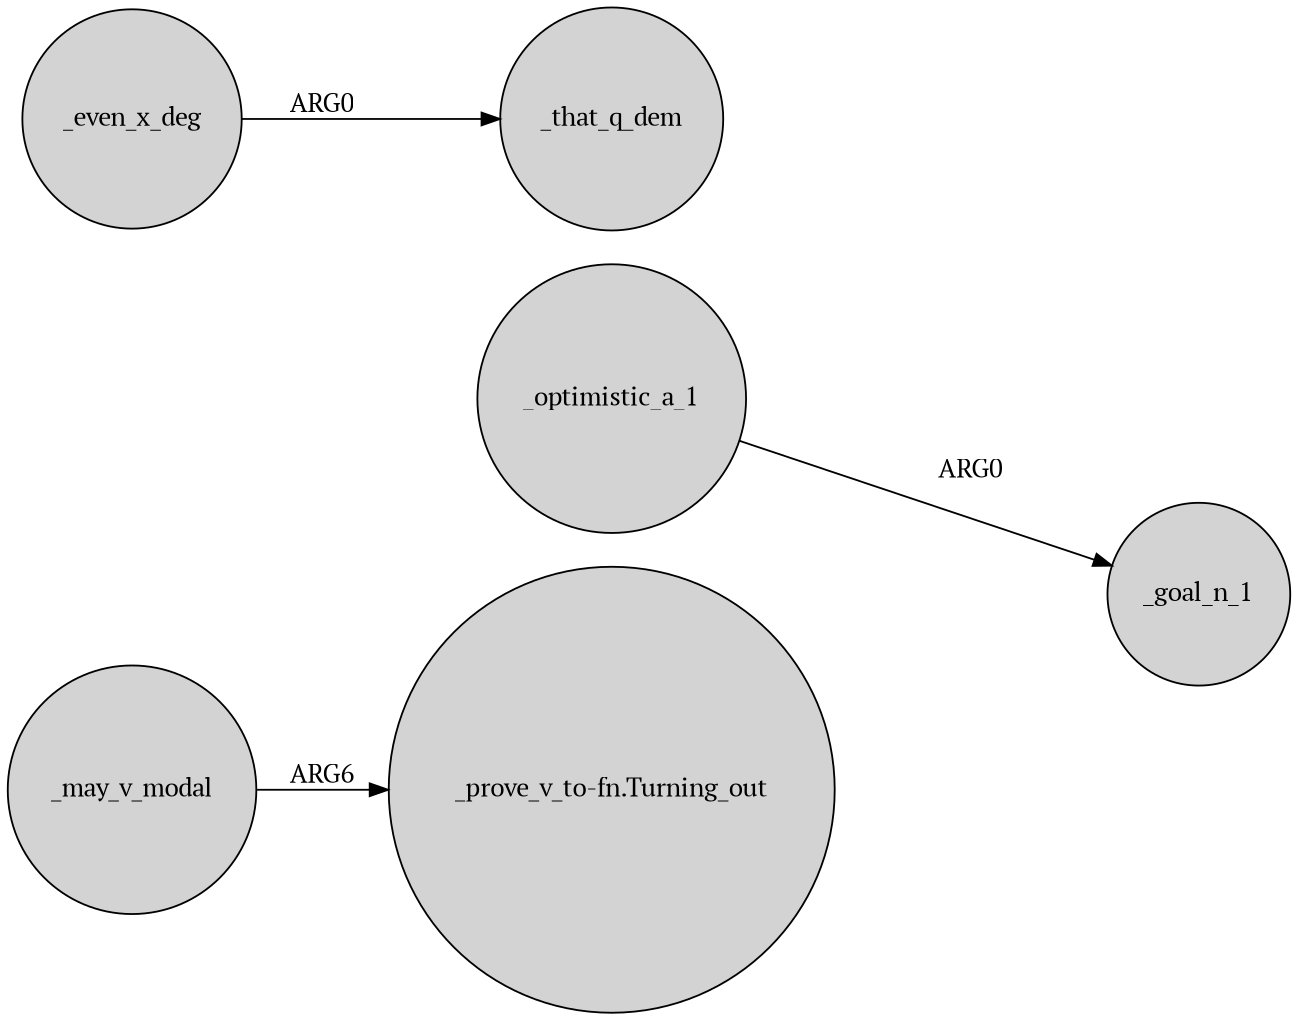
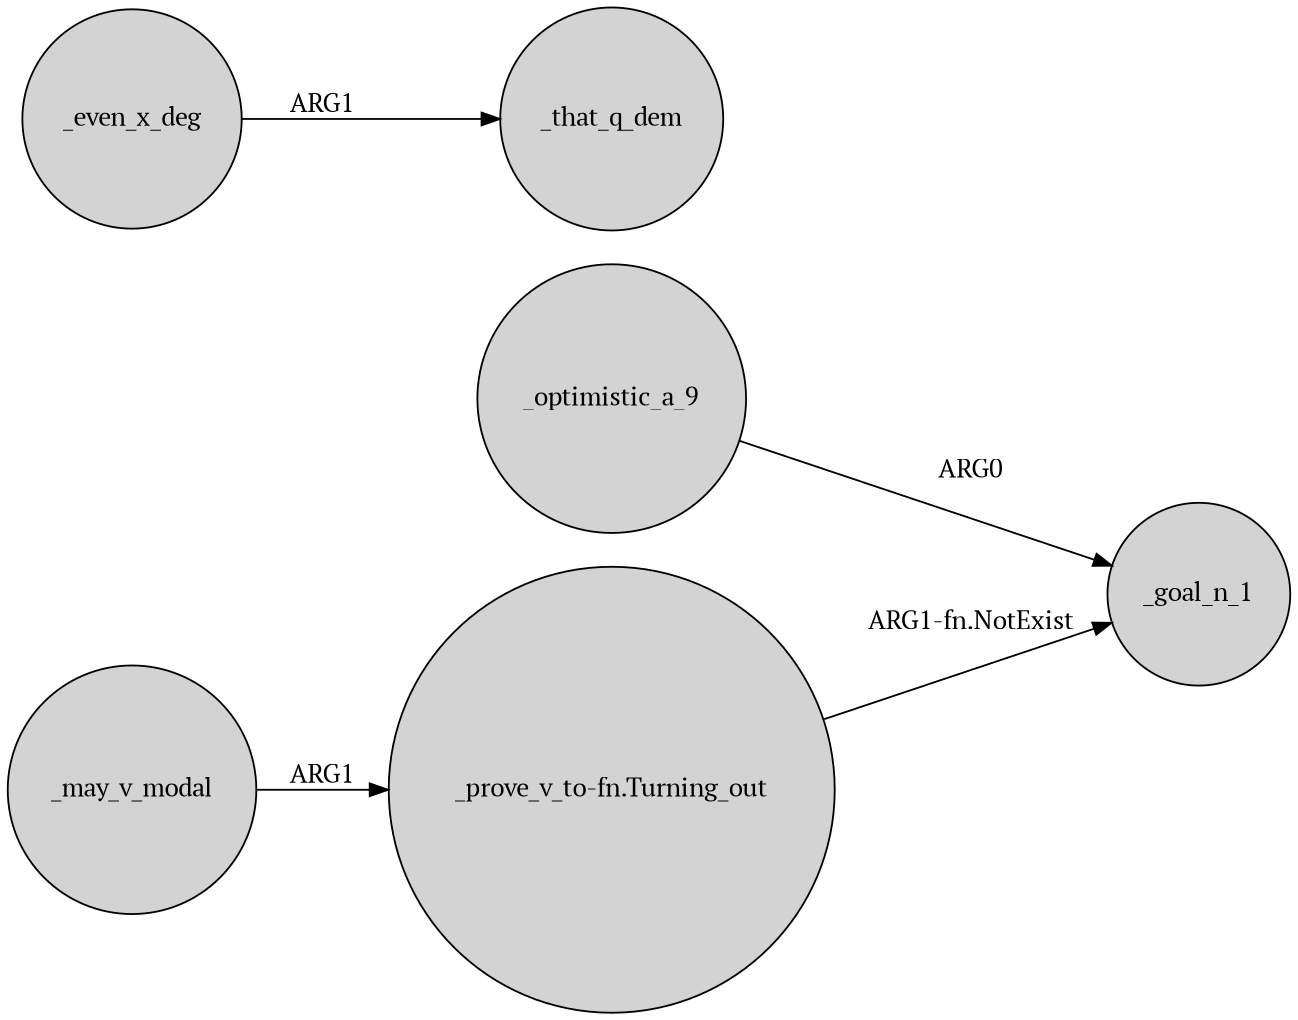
edge "_even_x_deg" -> "_that_q_dem": label "ARG0" -> "ARG1"
node "_optimistic_a_1": label "_optimistic_a_1" -> "_optimistic_a_9"
edge "_prove_v_to-fn.Turning_out" -> "_goal_n_1": added, label "ARG1-fn.NotExist"
edge "_may_v_modal" -> "_prove_v_to-fn.Turning_out": label "ARG6" -> "ARG1"
